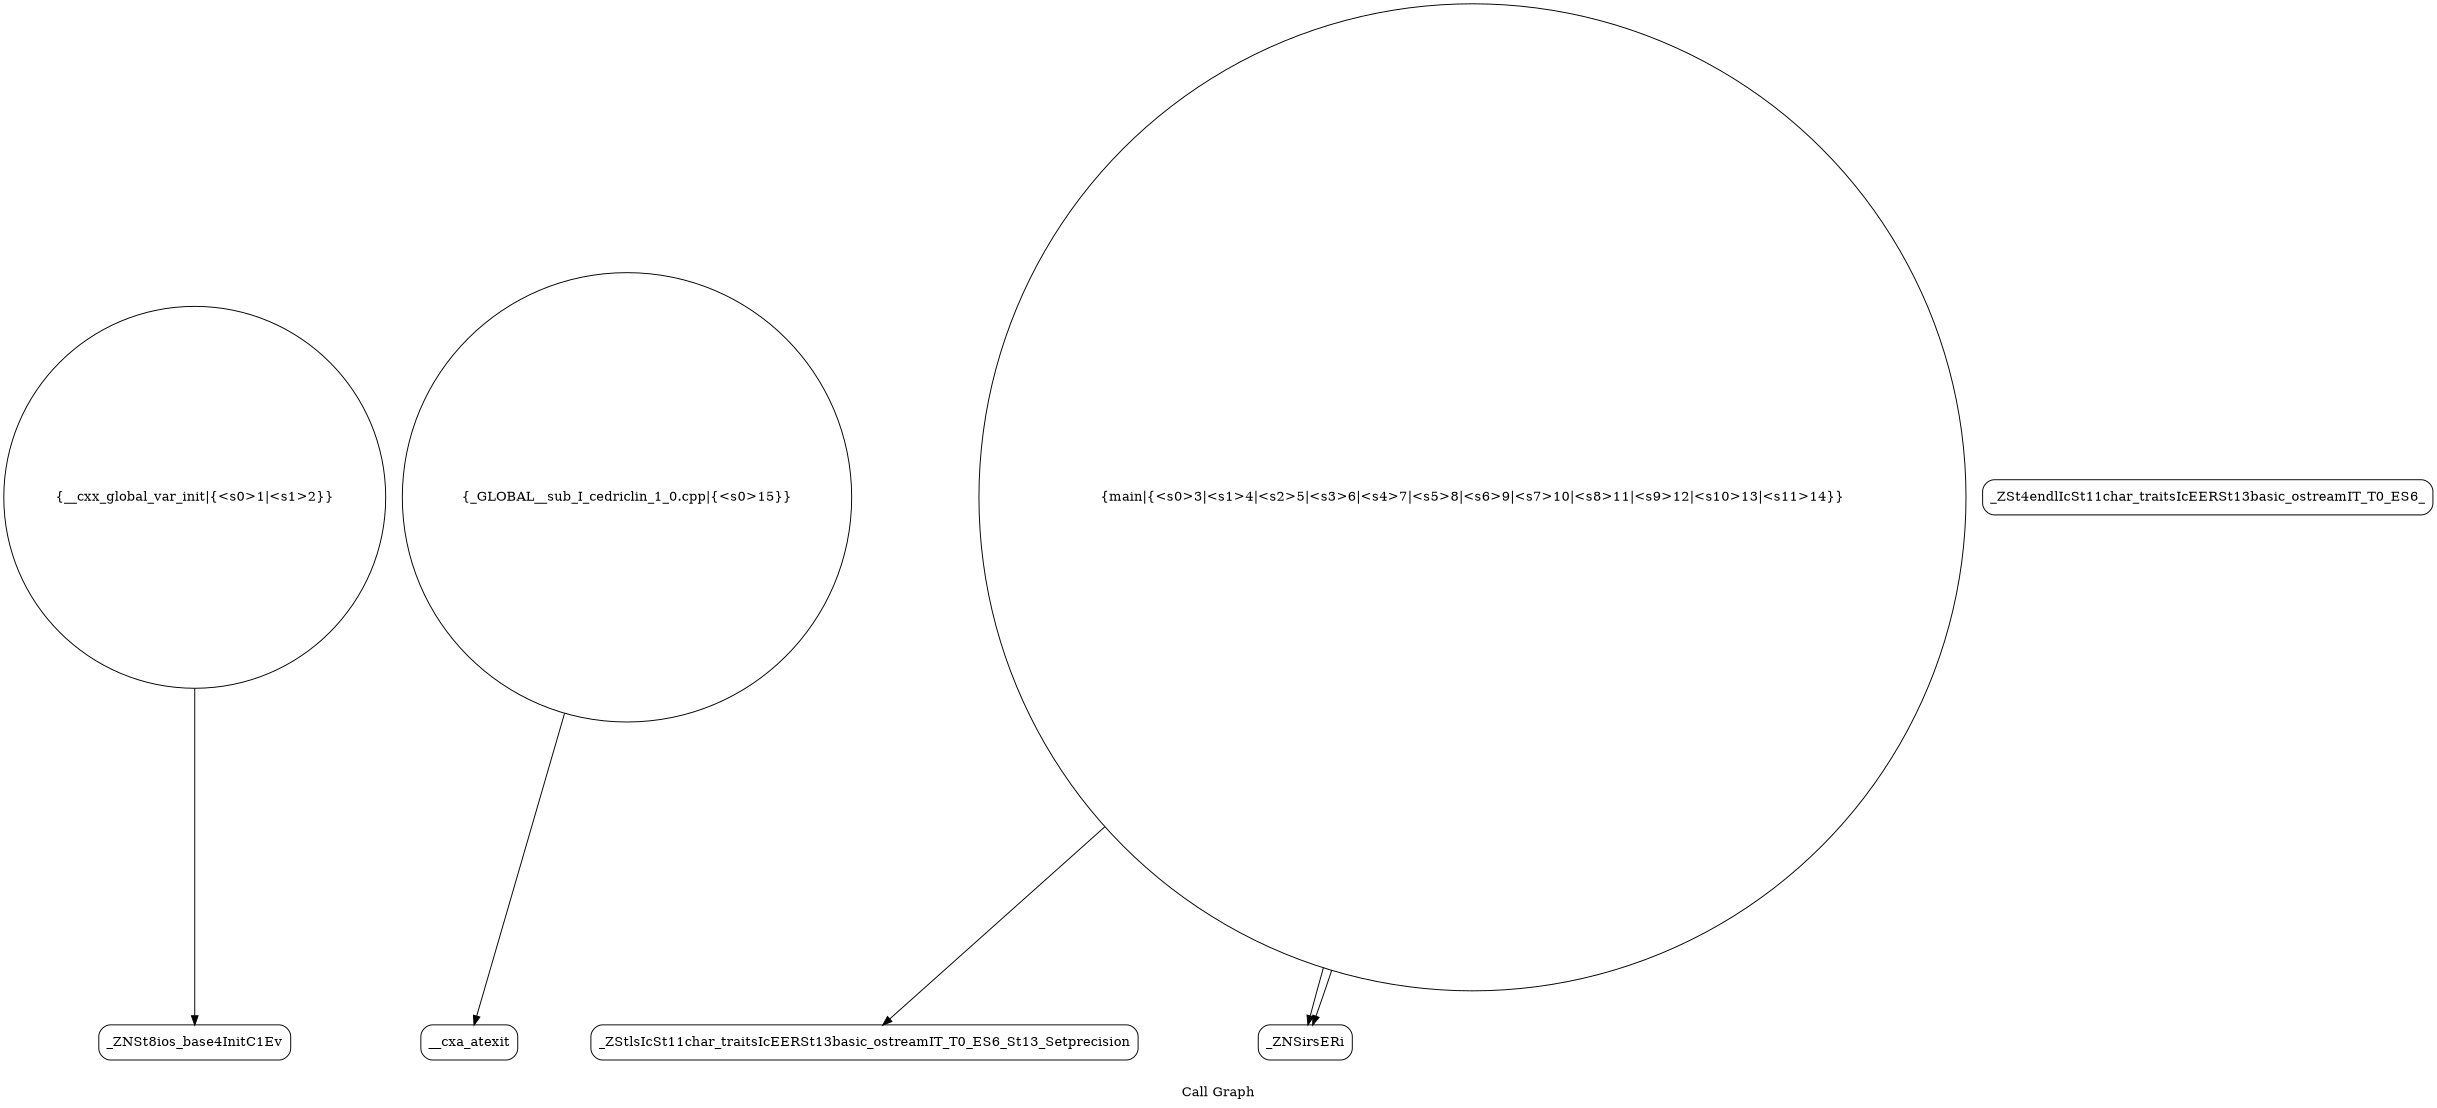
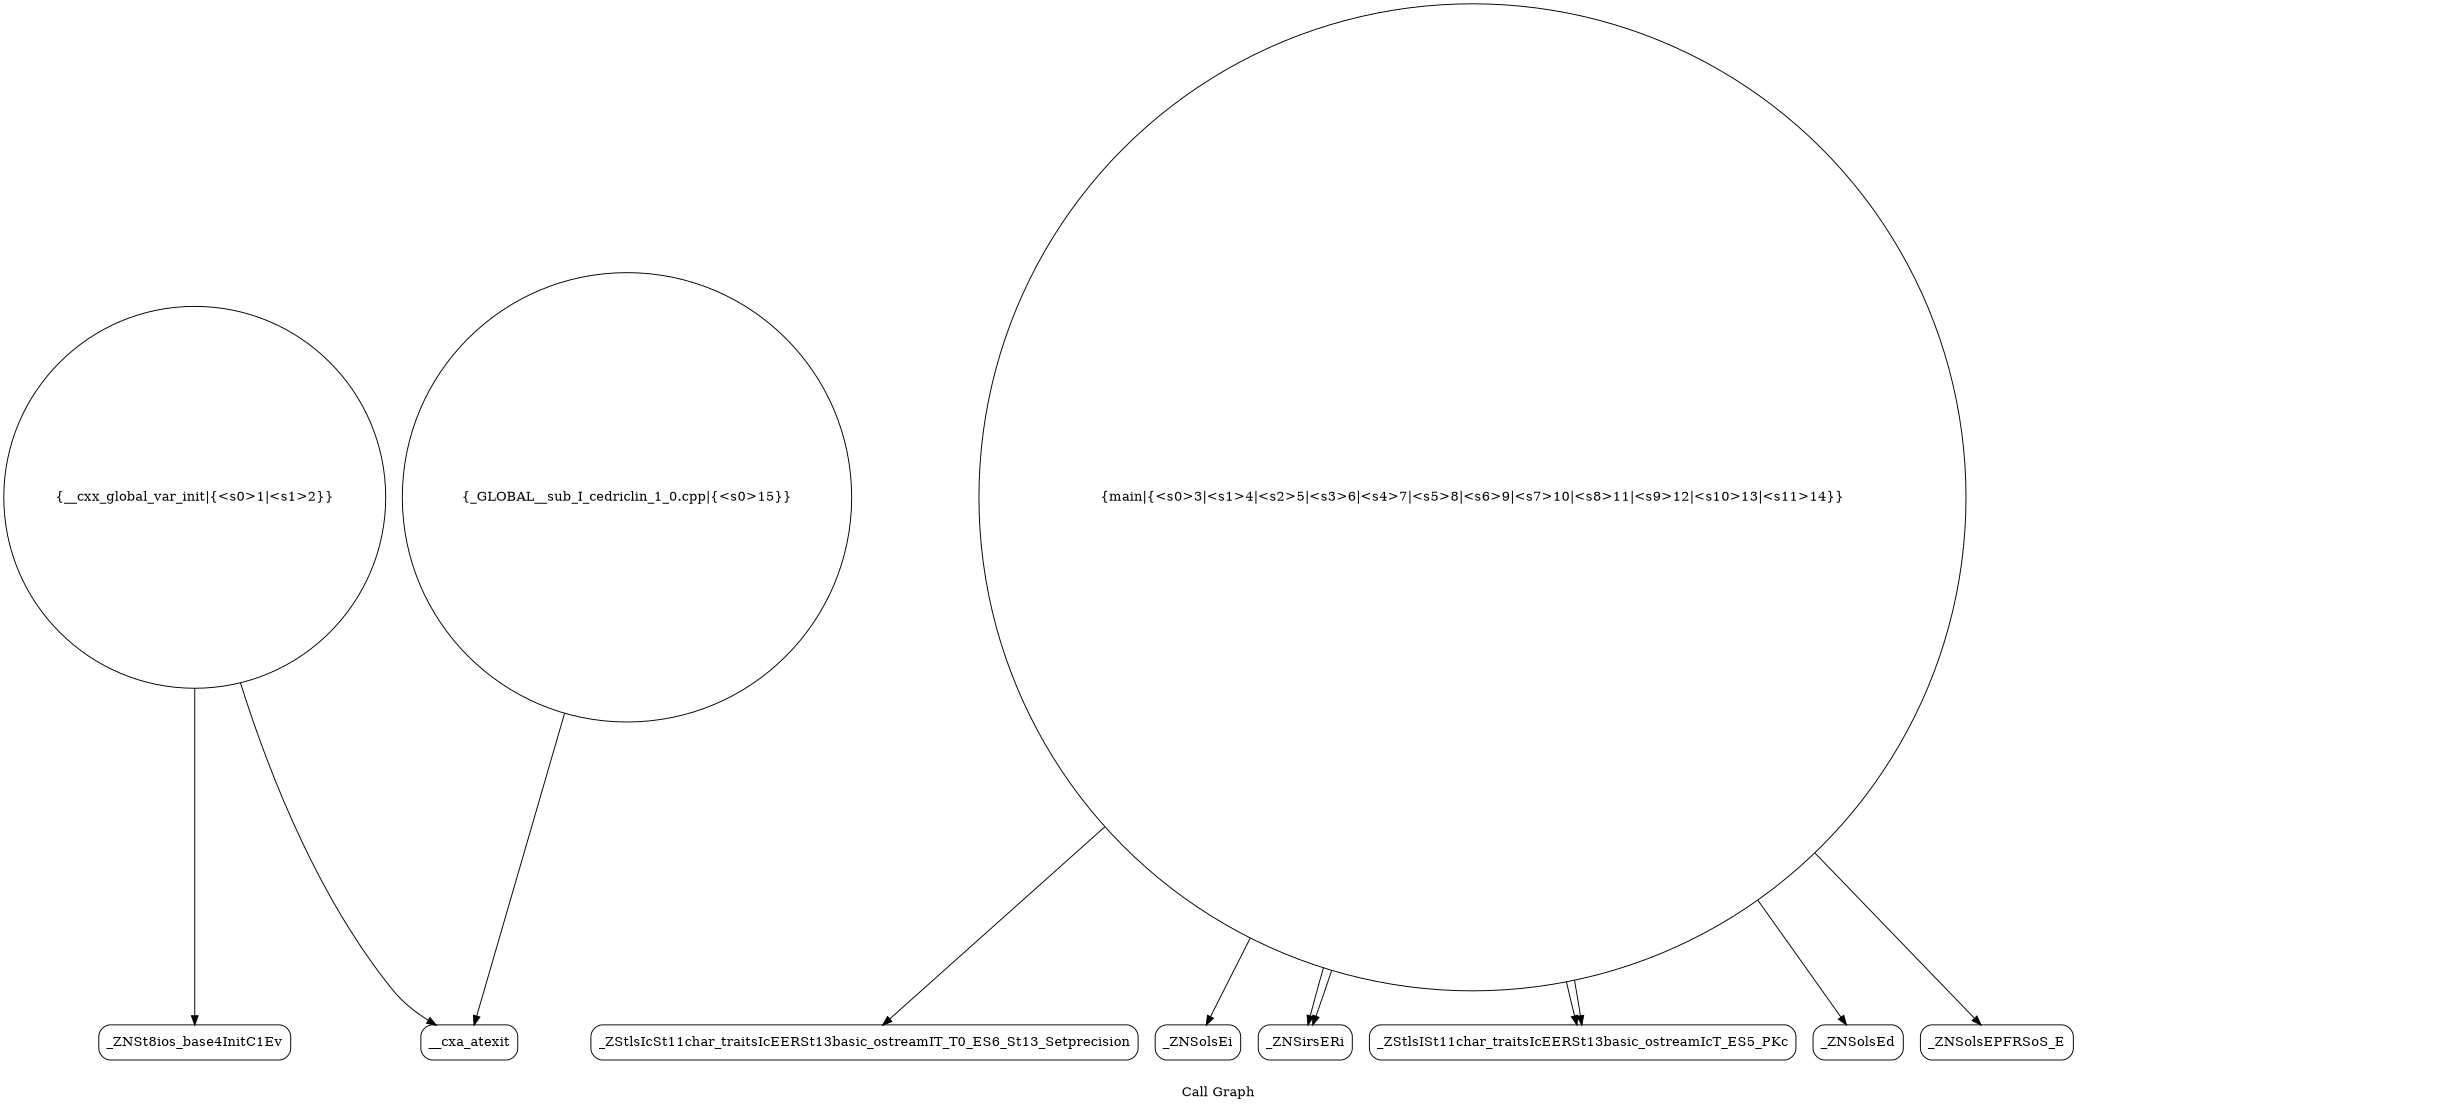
node "_ZSt4endlIcSt11char_traitsIcEERSt13basic_ostreamIT_T0_ES6_": removed
edge "{__cxx_global_var_init|{<s0>1|<s1>2}}" -> "__cxa_atexit": added
node "_ZNSolsEi": added
node "_ZStlsISt11char_traitsIcEERSt13basic_ostreamIcT_ES5_PKc": added
node "_ZNSolsEd": added
node "_ZNSolsEPFRSoS_E": added
